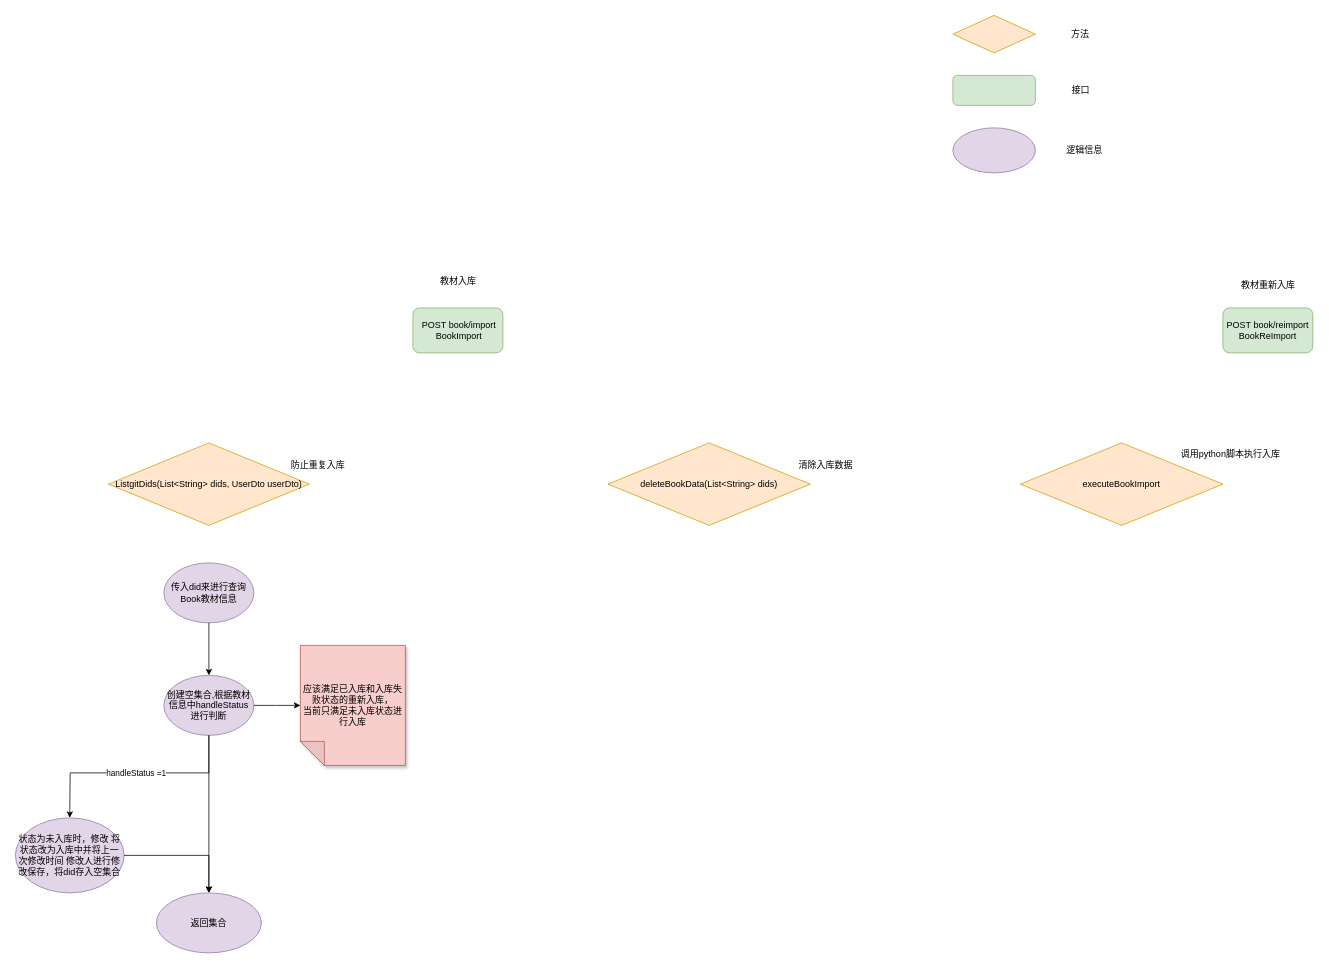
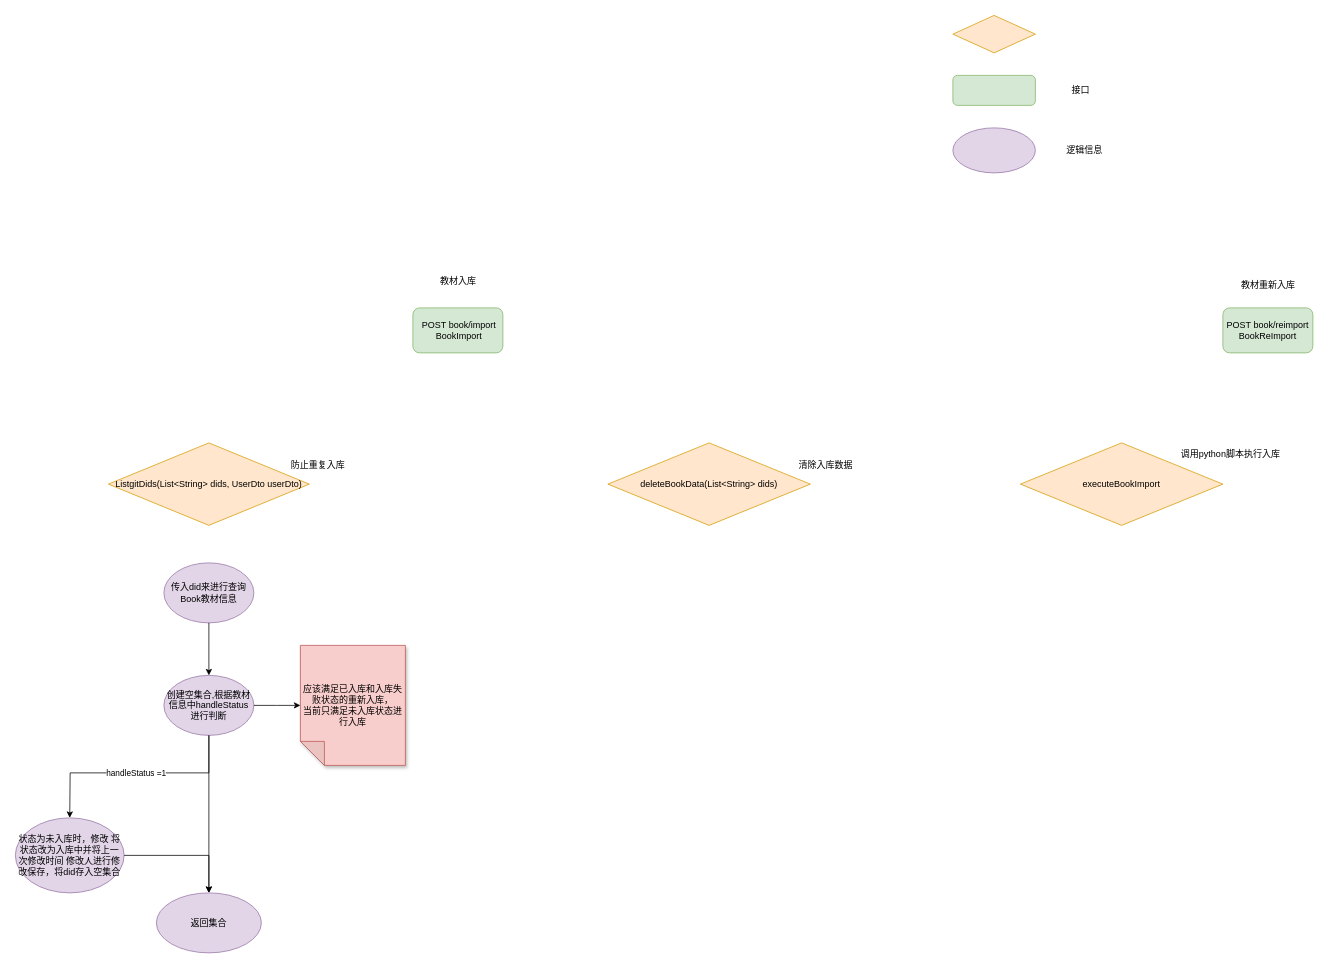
node "方法": removed
